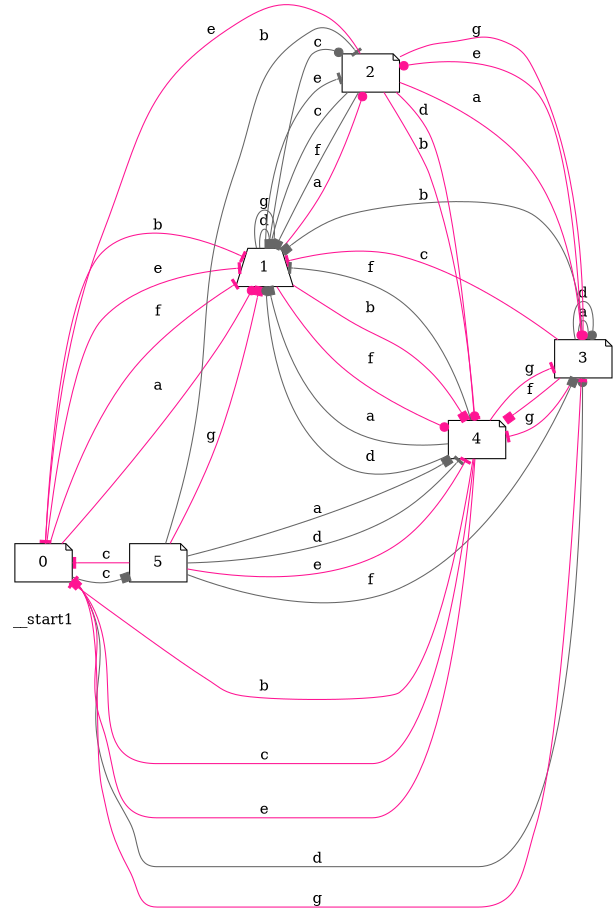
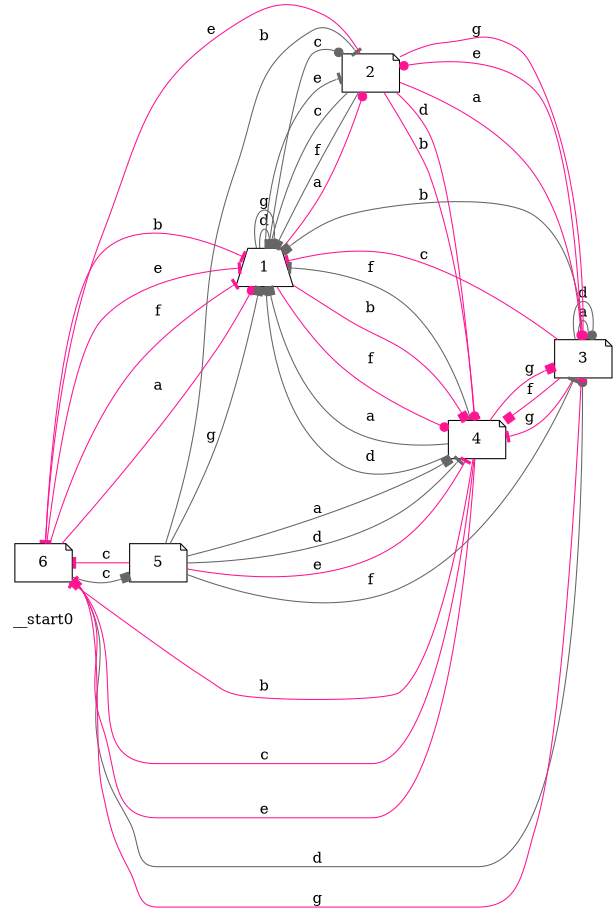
edge "4" -> "3": arrowhead tee -> box
edge "5" -> "1": color deeppink -> gray40
node "0": label "0" -> "6"
edge "5" -> "3": arrowhead box -> tee
node "__start1": label "__start1" -> "__start0"
